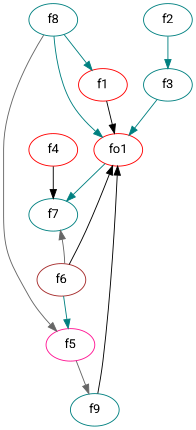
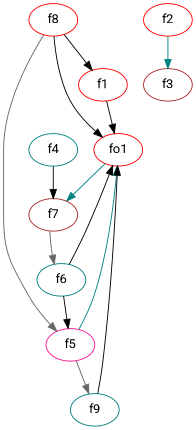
node "f8": color teal -> red
node "f2": color teal -> red
edge "f8" -> "f1": color teal -> black
node "f3": color teal -> brown
edge "f8" -> "fo1": color teal -> black
edge "f3" -> "fo1": now "f5" -> "fo1"
node "f4": color red -> teal
node "f7": color teal -> brown
edge "f6" -> "f7": reversed
node "f6": color brown -> teal
edge "f6" -> "f5": color teal -> black
